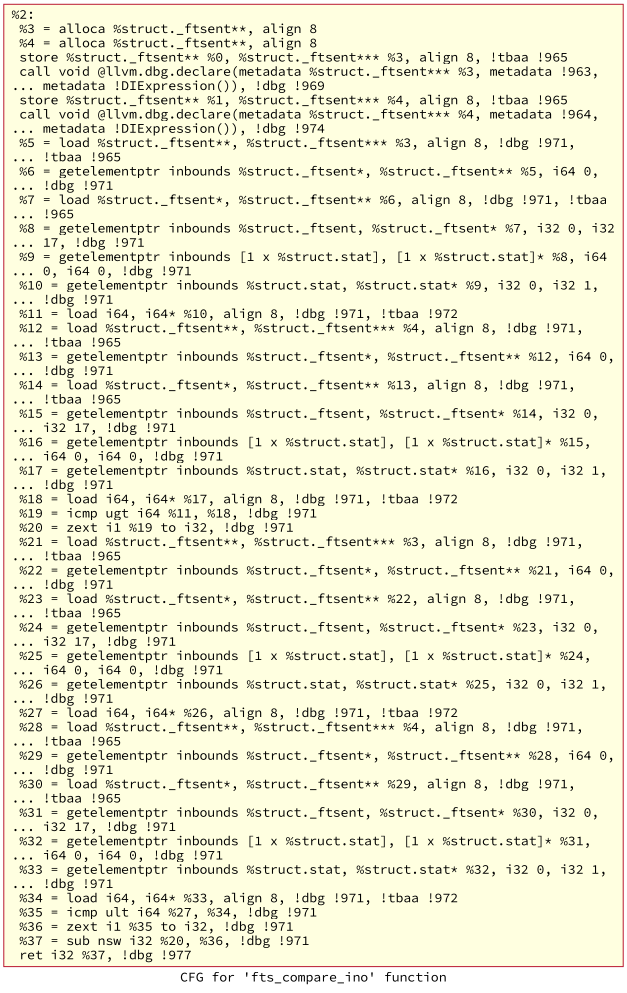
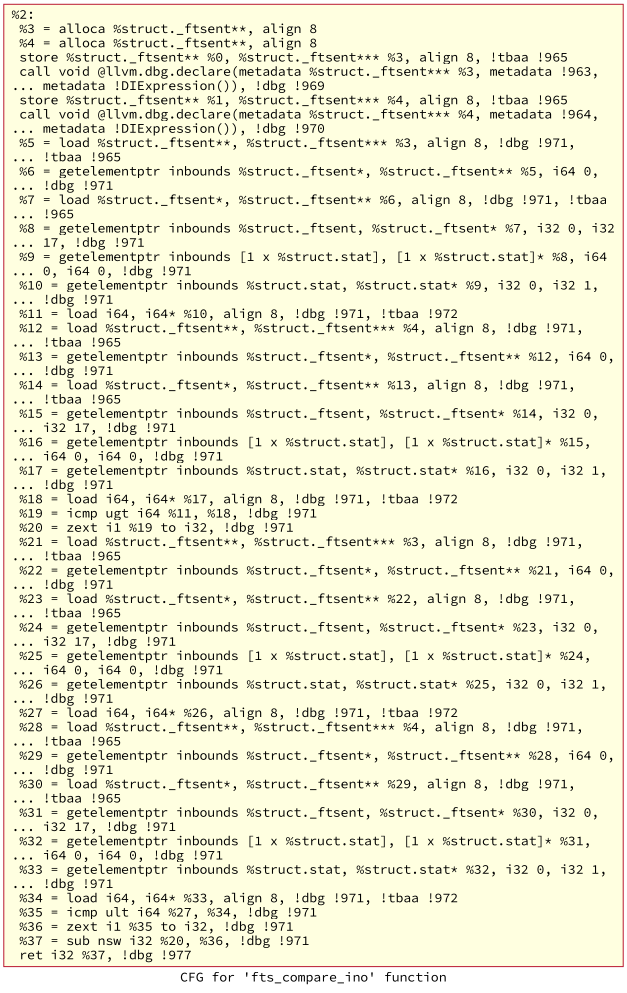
node "%2:": text "... metadata !DIExpression()), !dbg !974" -> "... metadata !DIExpression()), !dbg !970"
